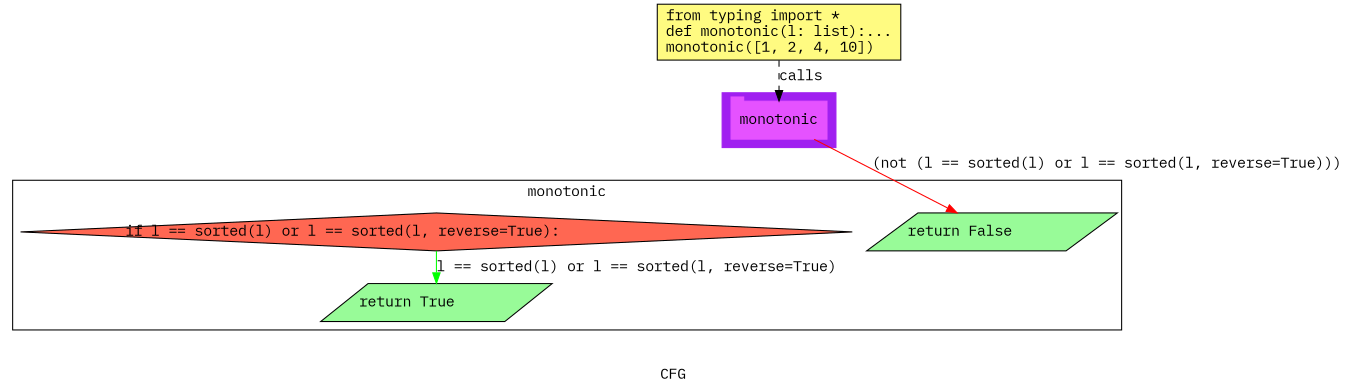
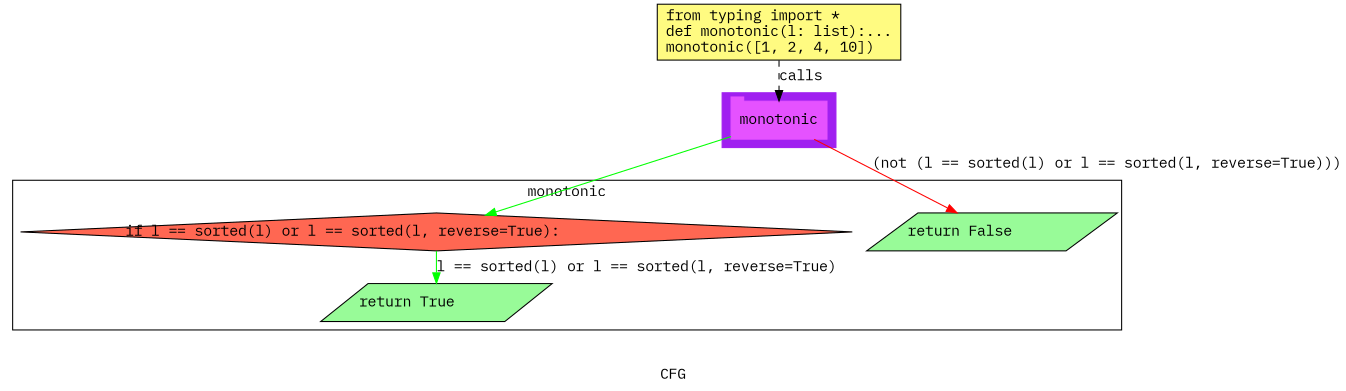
edge "monotonic" -> "if l == sorted(l) or l == sorted(l, reverse=True):": added
